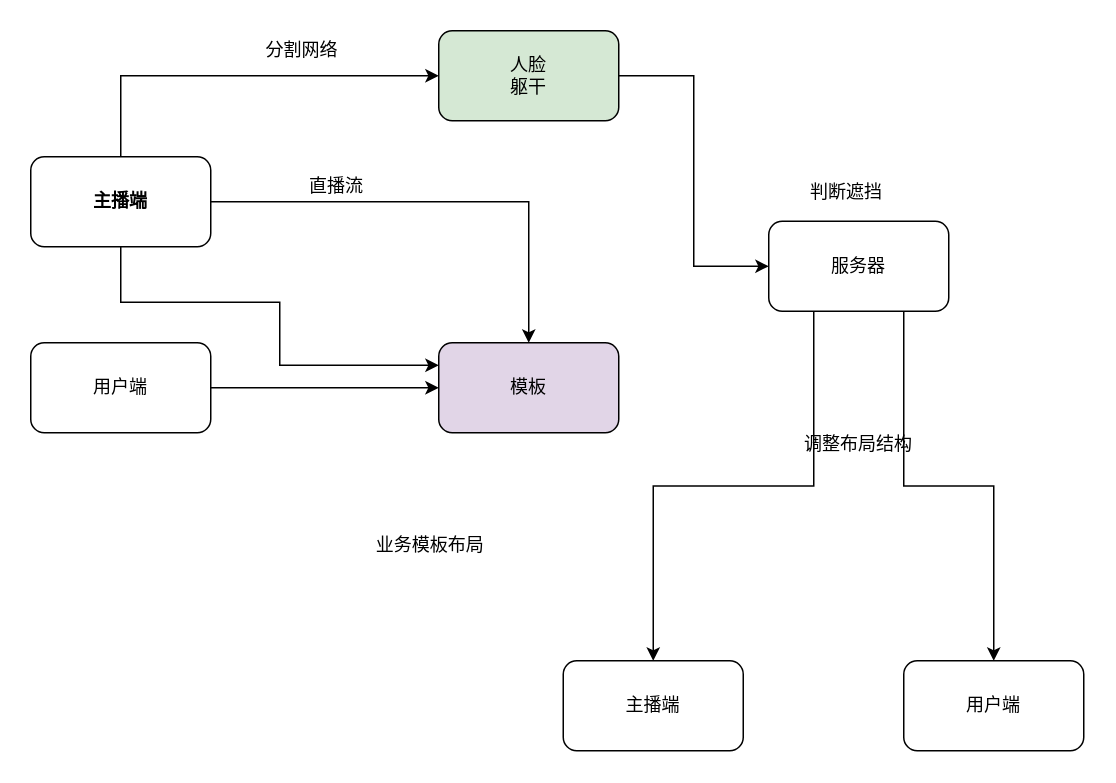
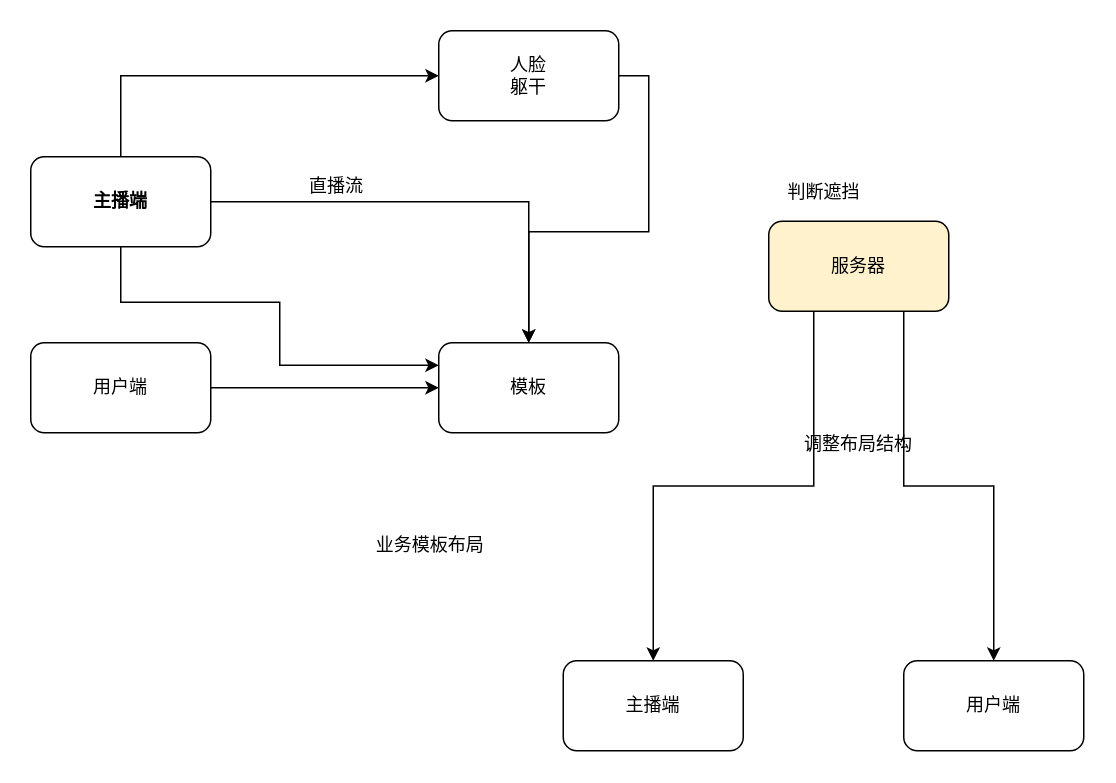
node "分割网络": removed
node "人脸 躯干": fillcolor #d5e8d4 -> #ffffff
edge "人脸 躯干" -> "服务器": now "人脸 躯干" -> "模板"
node "判断遮挡": moved (847, 193) -> (824, 193)
node "服务器": fillcolor #ffffff -> #fff2cc
node "模板": fillcolor #e1d5e7 -> #ffffff
